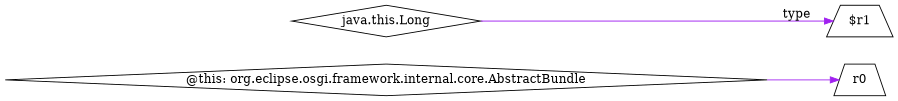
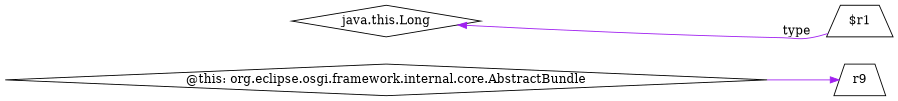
edge "java.this.Long" -> "$r1": reversed
node "r0": label "r0" -> "r9"
